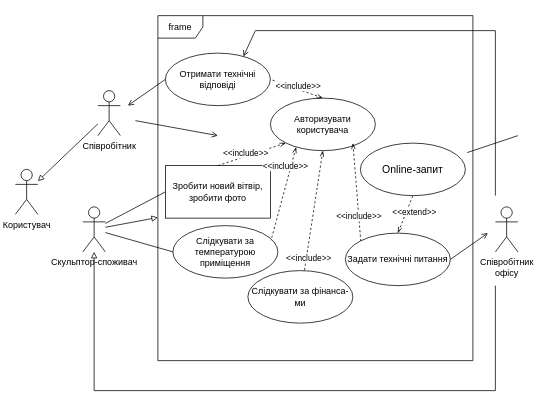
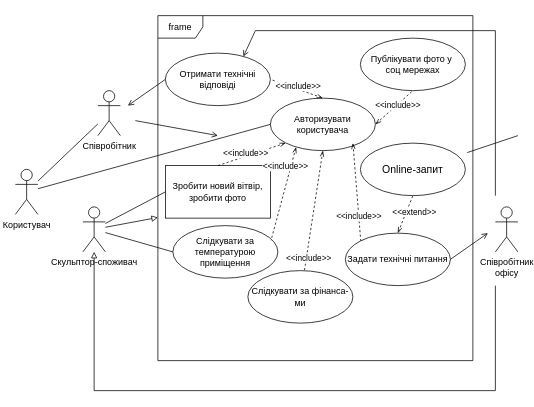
node "Публікувати фото у соц мережах": added
edge "Публікувати фото у соц мережах" -> "Авторизувати користувача": added, label "<<include>>"
edge "Авторизувати користувача" -- "Користувач": added
edge "Співробітник" -> "Користувач": arrowhead block -> none
